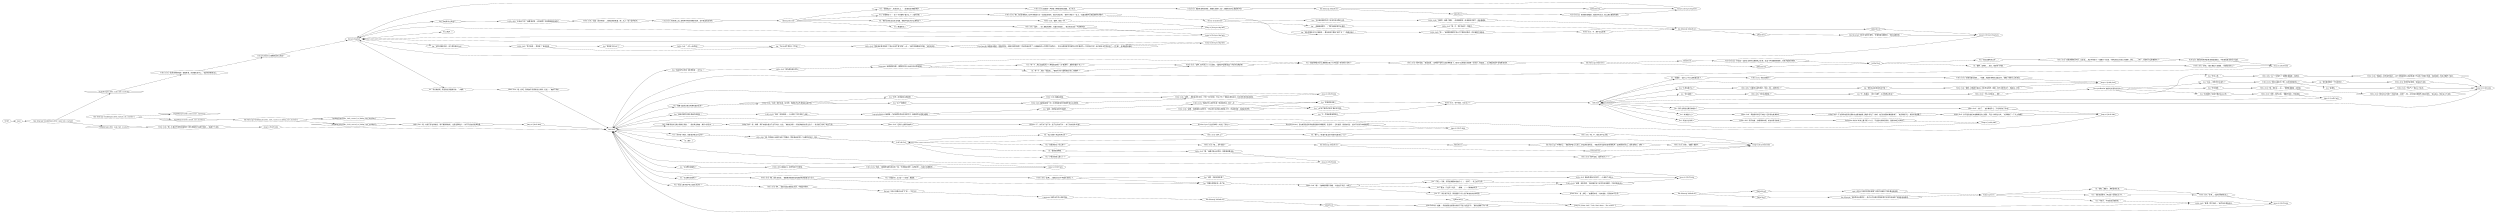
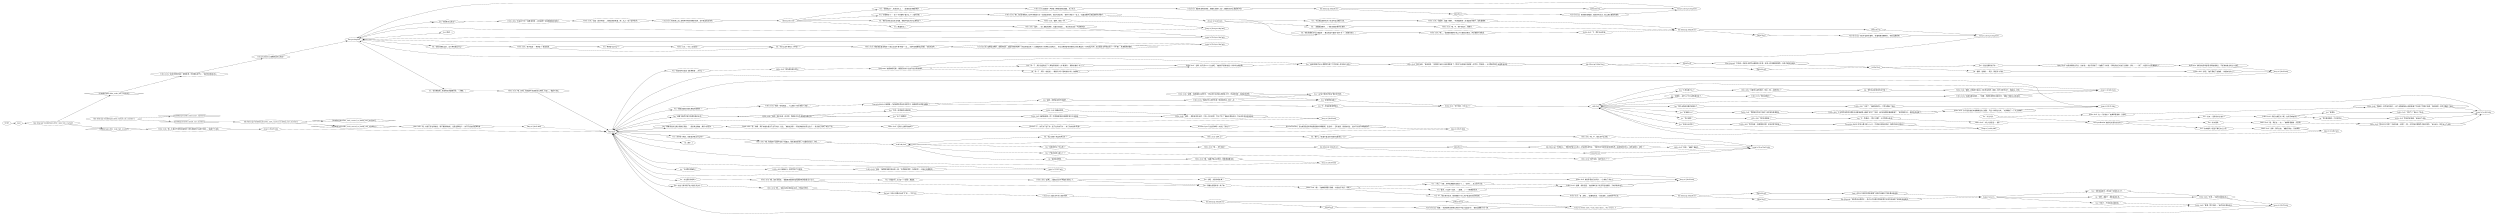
edge "Conceptualization: 她的论文题目会是什么？" -> "You: “作为人类。”": reversed
